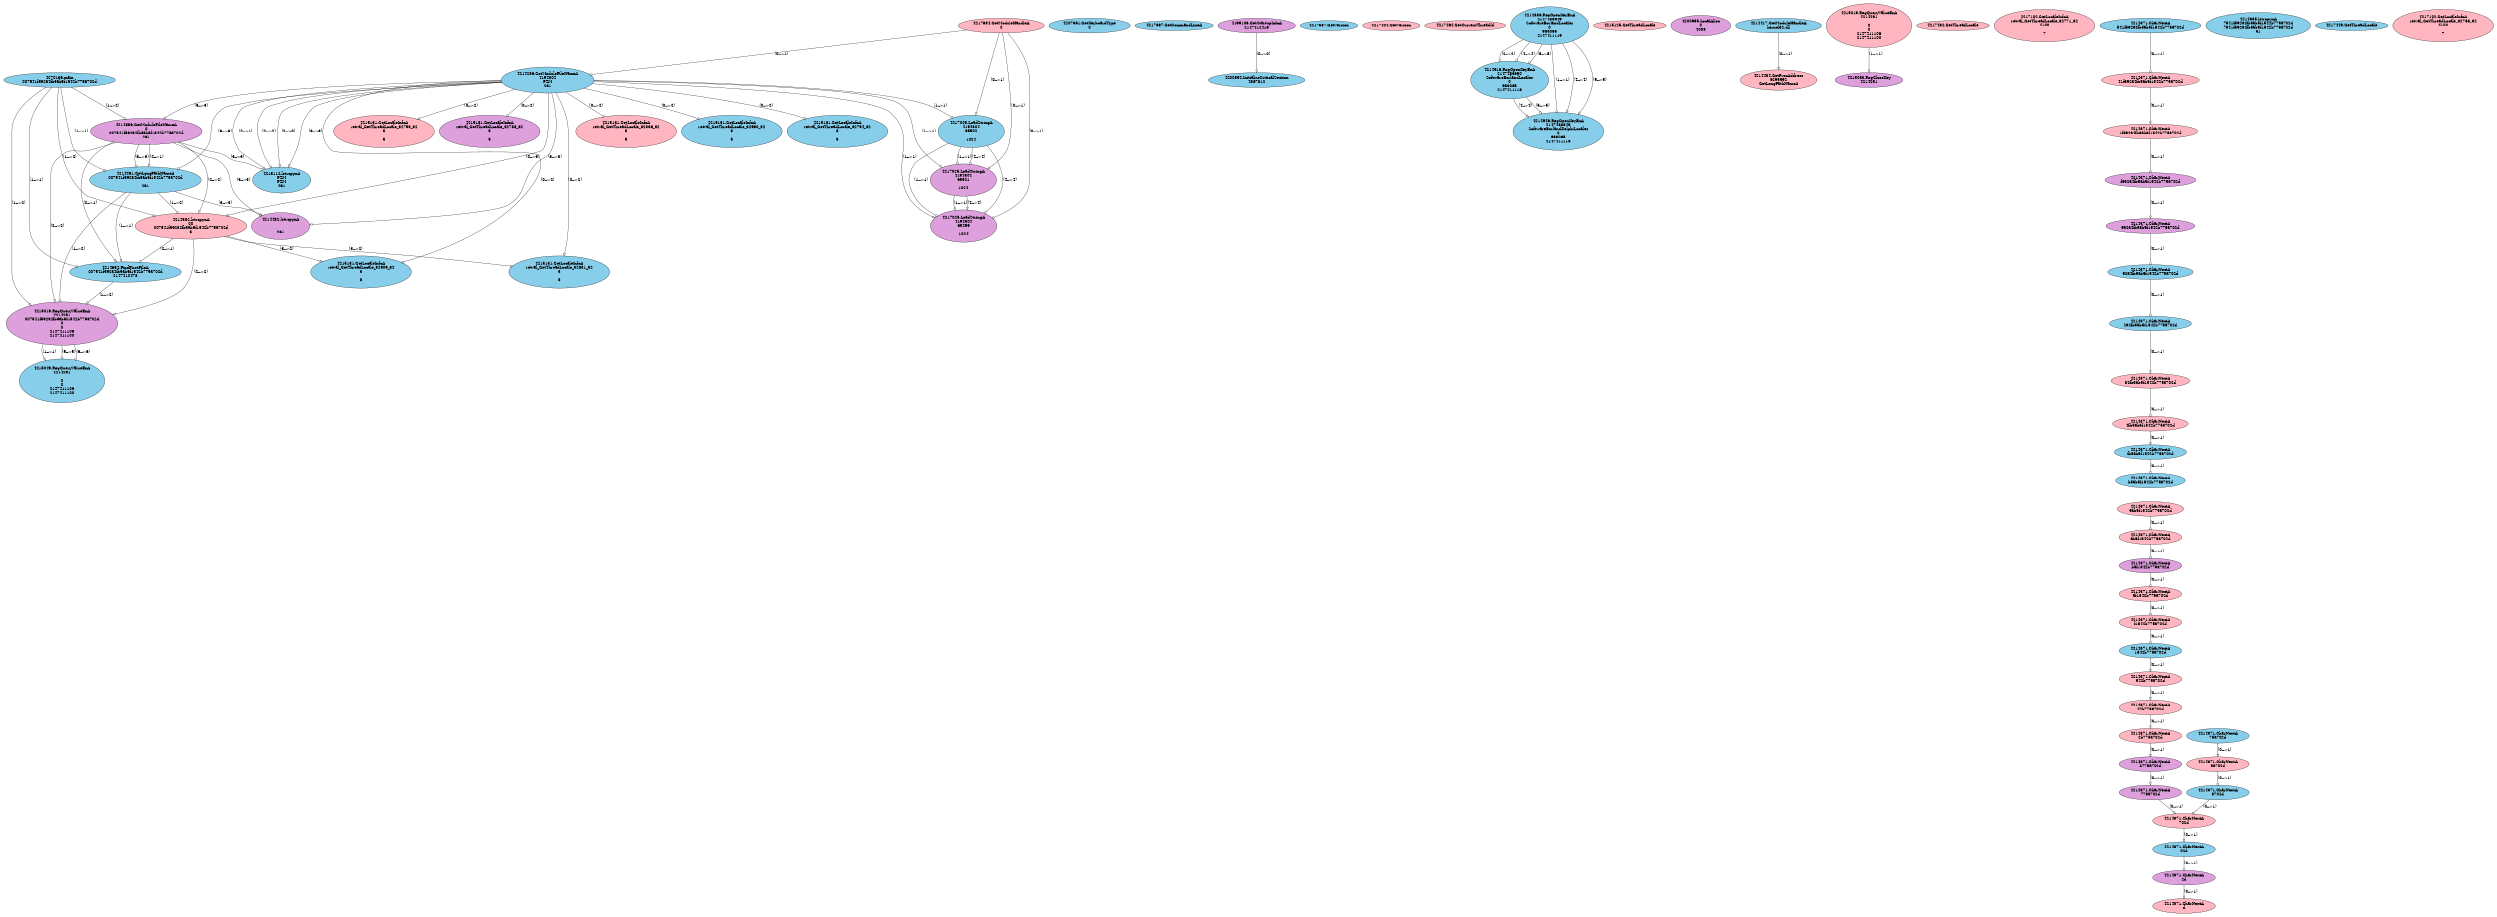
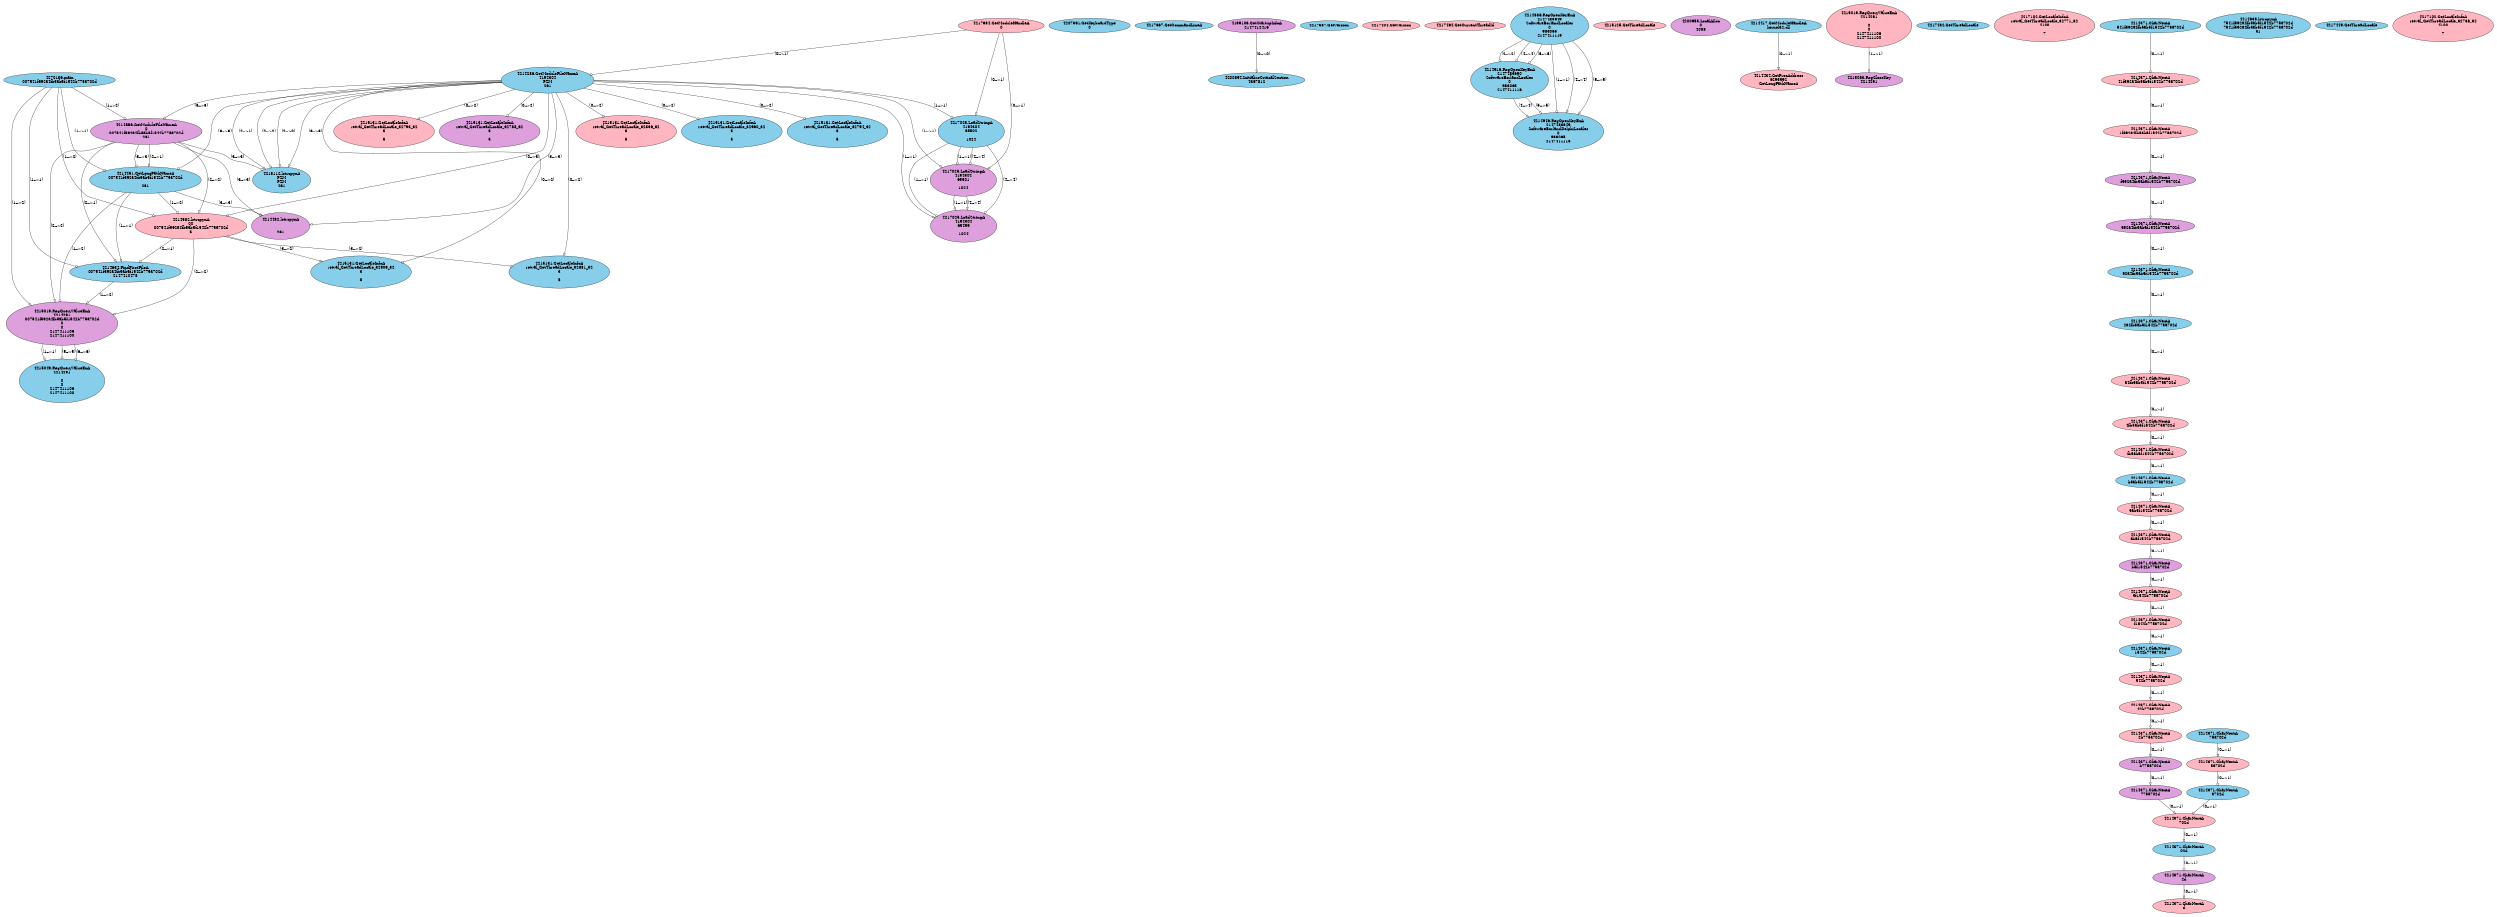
node "4217432.GetThreadLocale": fillcolor lightpink -> skyblue
edge "4217684.GetModuleHandleA 0" -> "4217025.LoadStringA 4194304 65499 1024": removed, label "(0-->1)"
node "4214371.CharNextA fb5ab5f1542b775a702d": fillcolor skyblue -> lightpink
edge "4214371.CharNextA b5ab5f1542b775a702d" -> "4214371.CharNextA 5ab5f1542b775a702d": added, label "(0-->1)"
